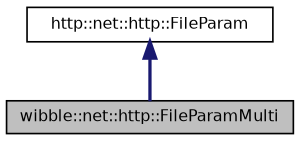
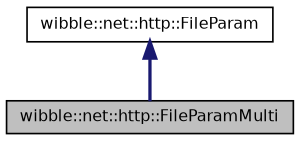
node "http::net::http::FileParam": label "http::net::http::FileParam" -> "wibble::net::http::FileParam"
